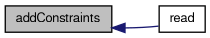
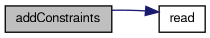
edge "read" -> "addConstraints": reversed
